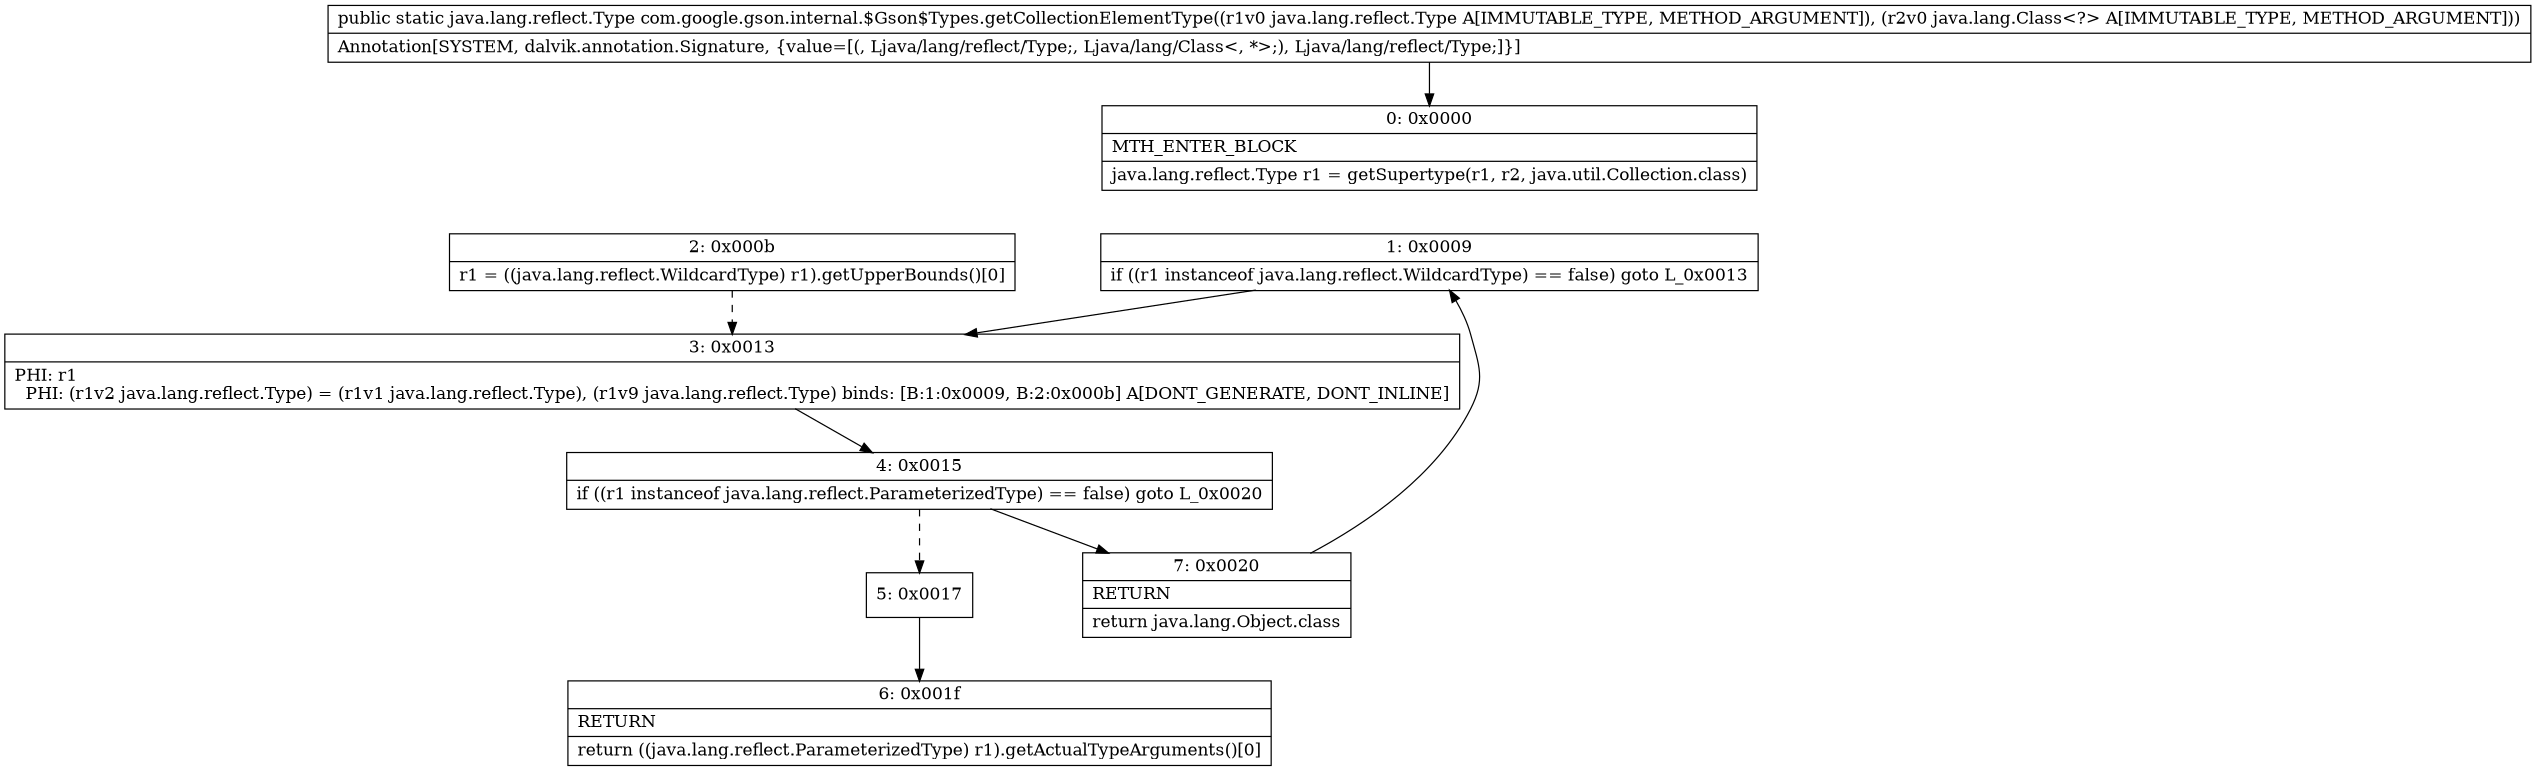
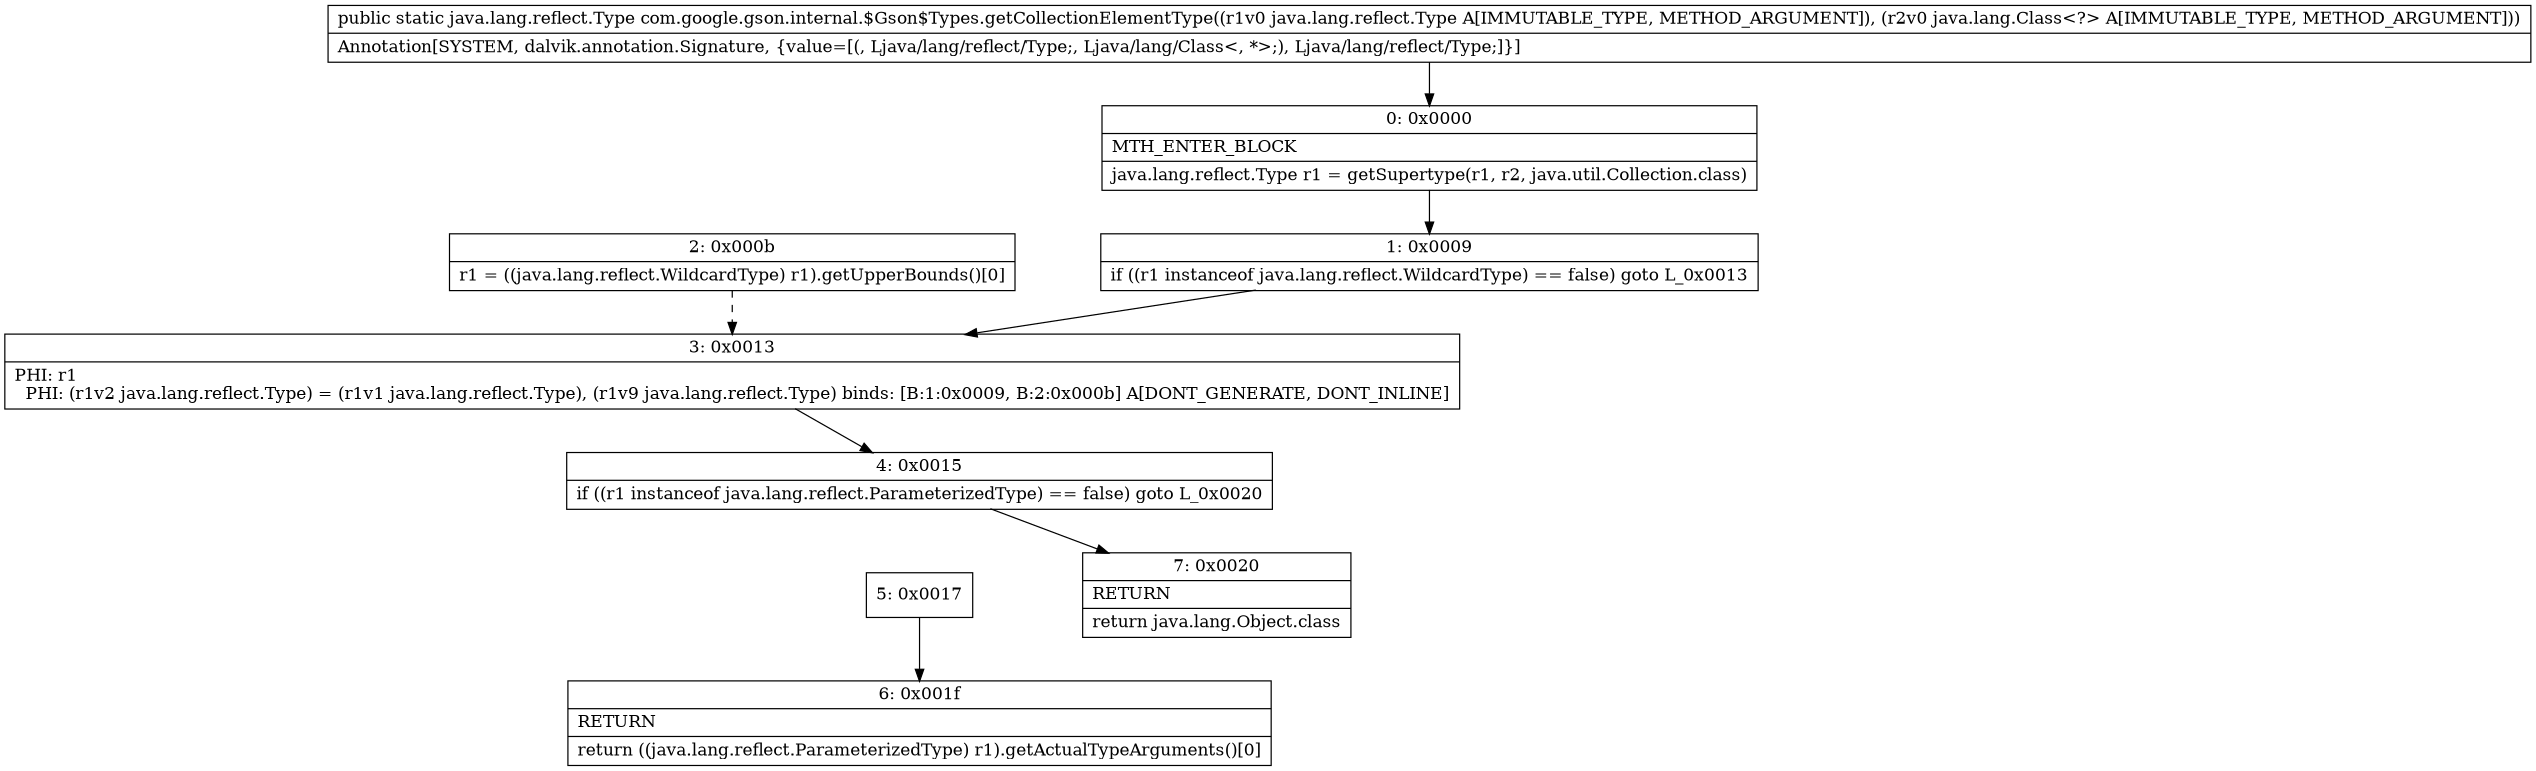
edge "7: 0x0020" -> "1: 0x0009": now "0: 0x0000" -> "1: 0x0009"
edge "4: 0x0015" -> "5: 0x0017": removed
